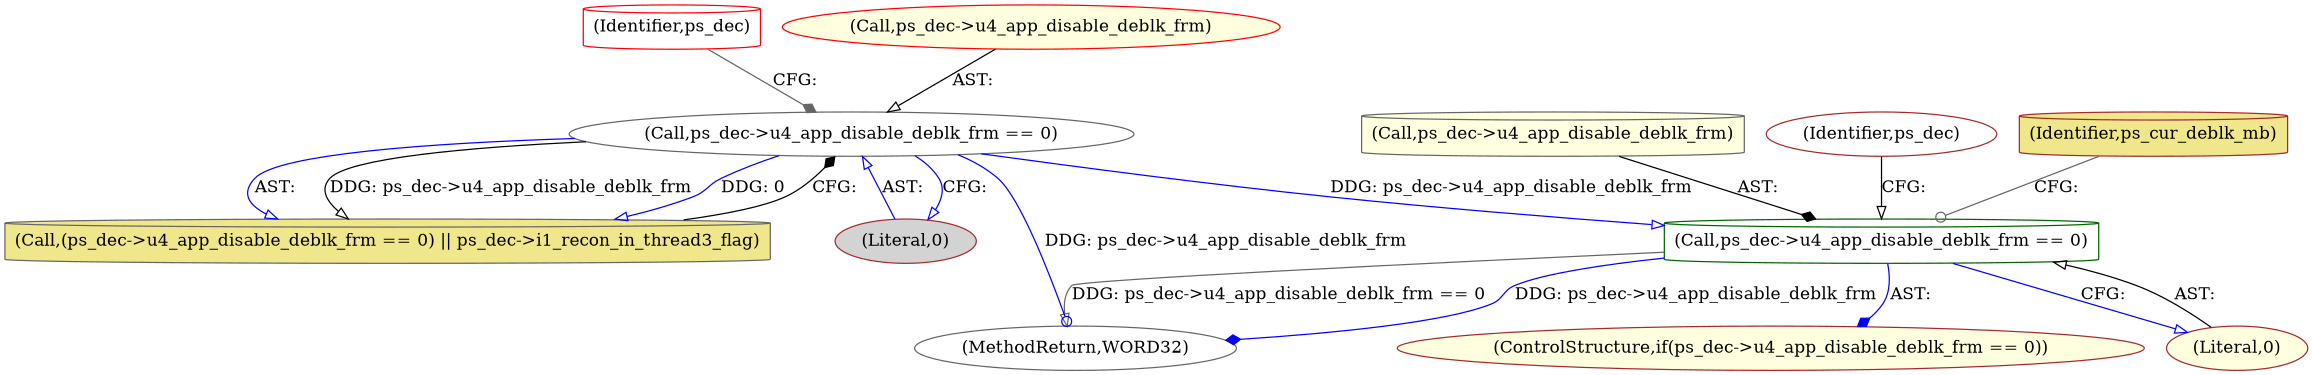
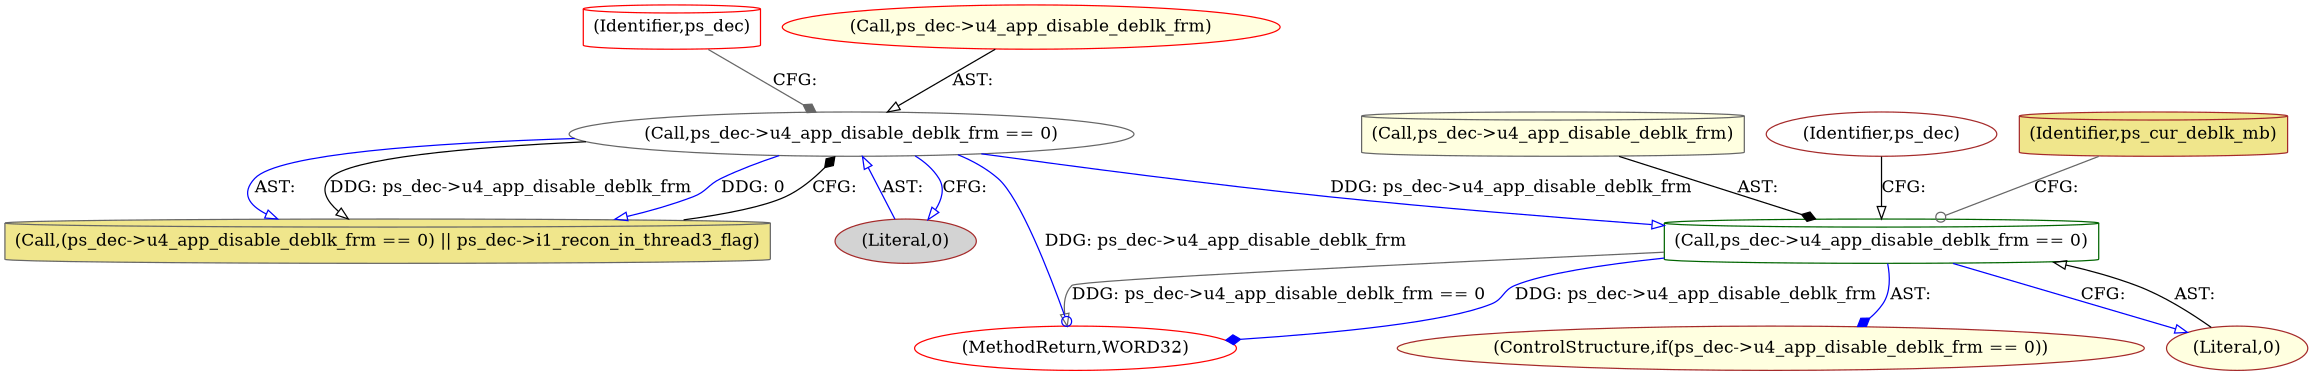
node "(MethodReturn,WORD32)": color gray40 -> red
